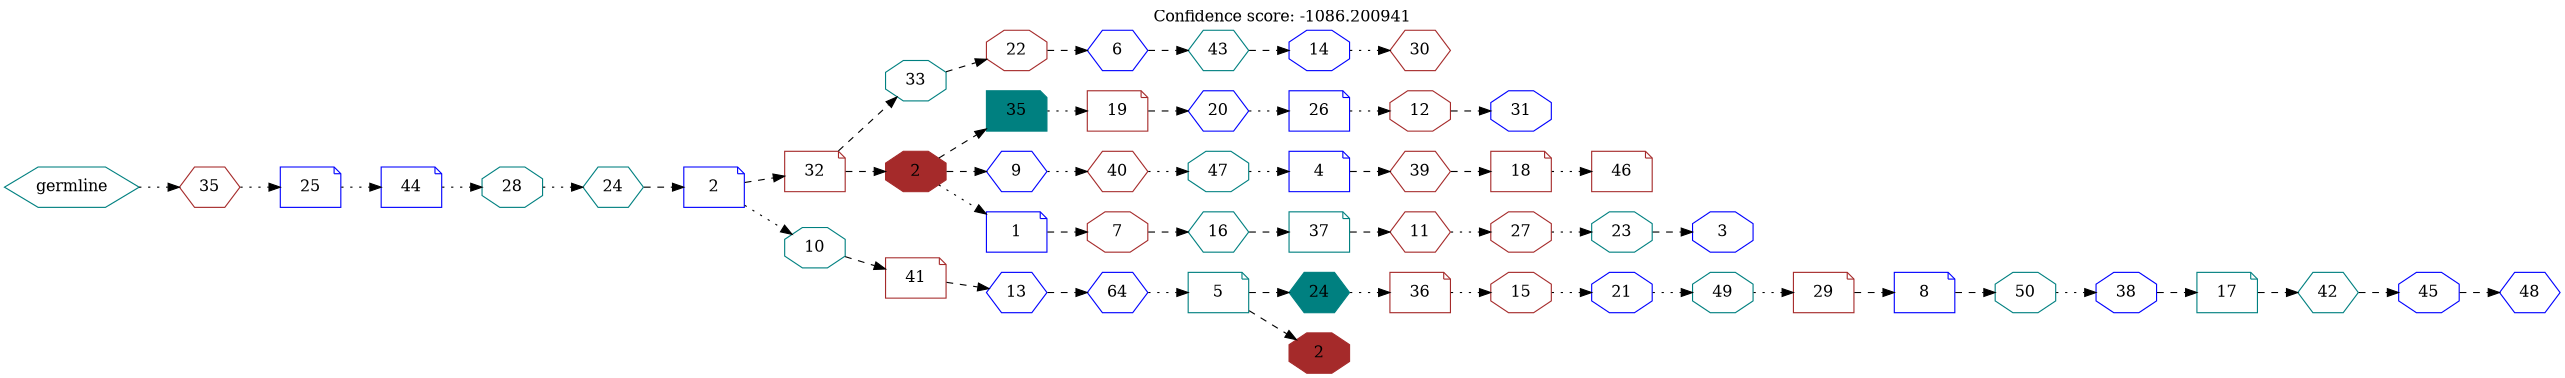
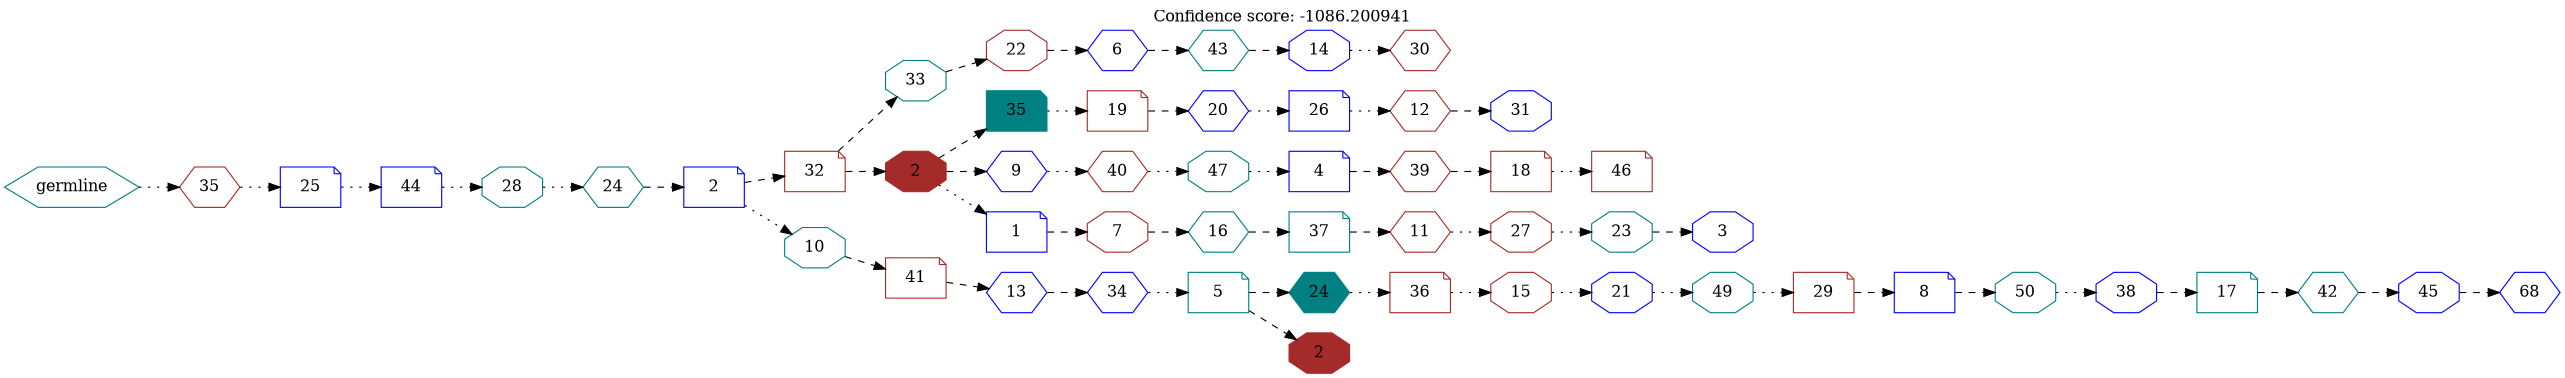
node "12": shape octagon -> hexagon
node "64": label "64" -> "34"
node "48": label "48" -> "68"
